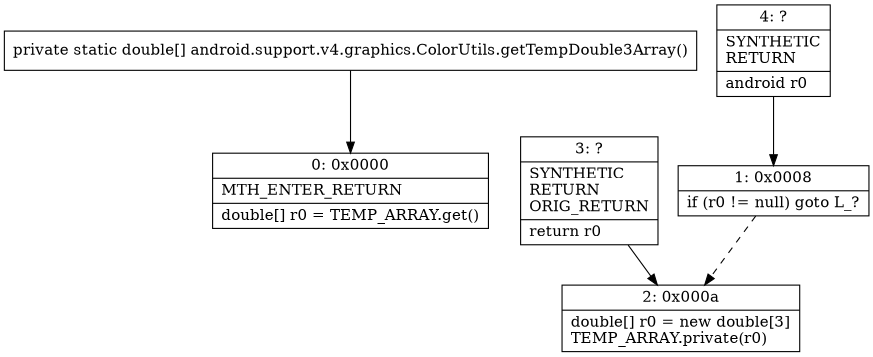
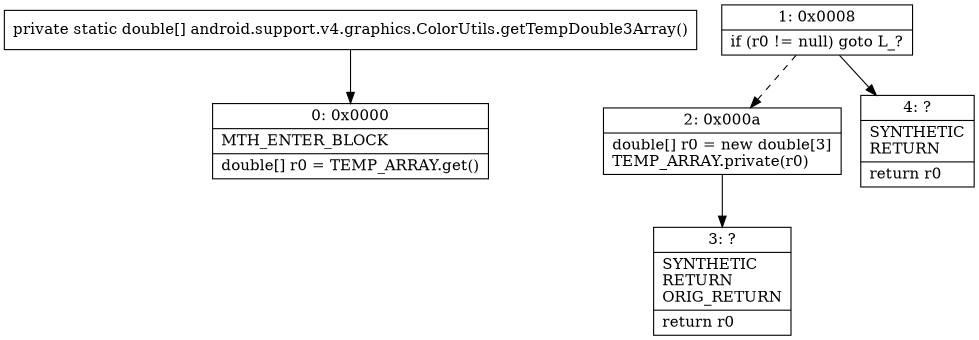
node "4: ?": text "android r0" -> "return r0"
edge "4: ?" -> "1: 0x0008": reversed
node "0: 0x0000": text "MTH_ENTER_RETURN" -> "MTH_ENTER_BLOCK"
edge "3: ?" -> "2: 0x000a": reversed
